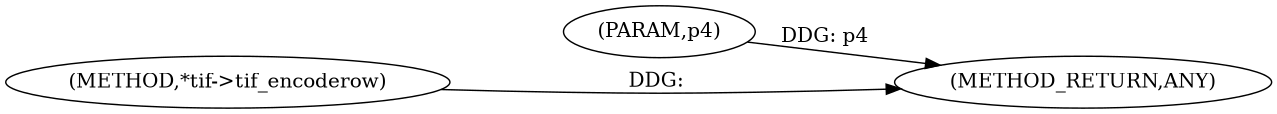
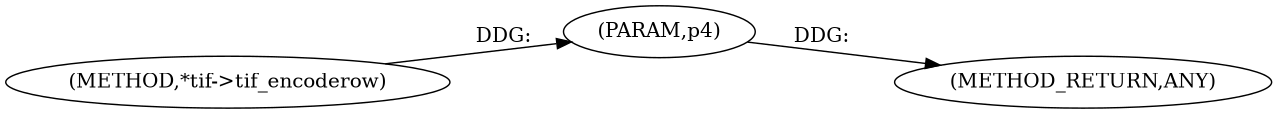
edge "(PARAM,p4)" -> "(METHOD_RETURN,ANY)": label "DDG: p4" -> "DDG: "
edge "(METHOD,*tif->tif_encoderow)" -> "(METHOD_RETURN,ANY)": now "(METHOD,*tif->tif_encoderow)" -> "(PARAM,p4)"
